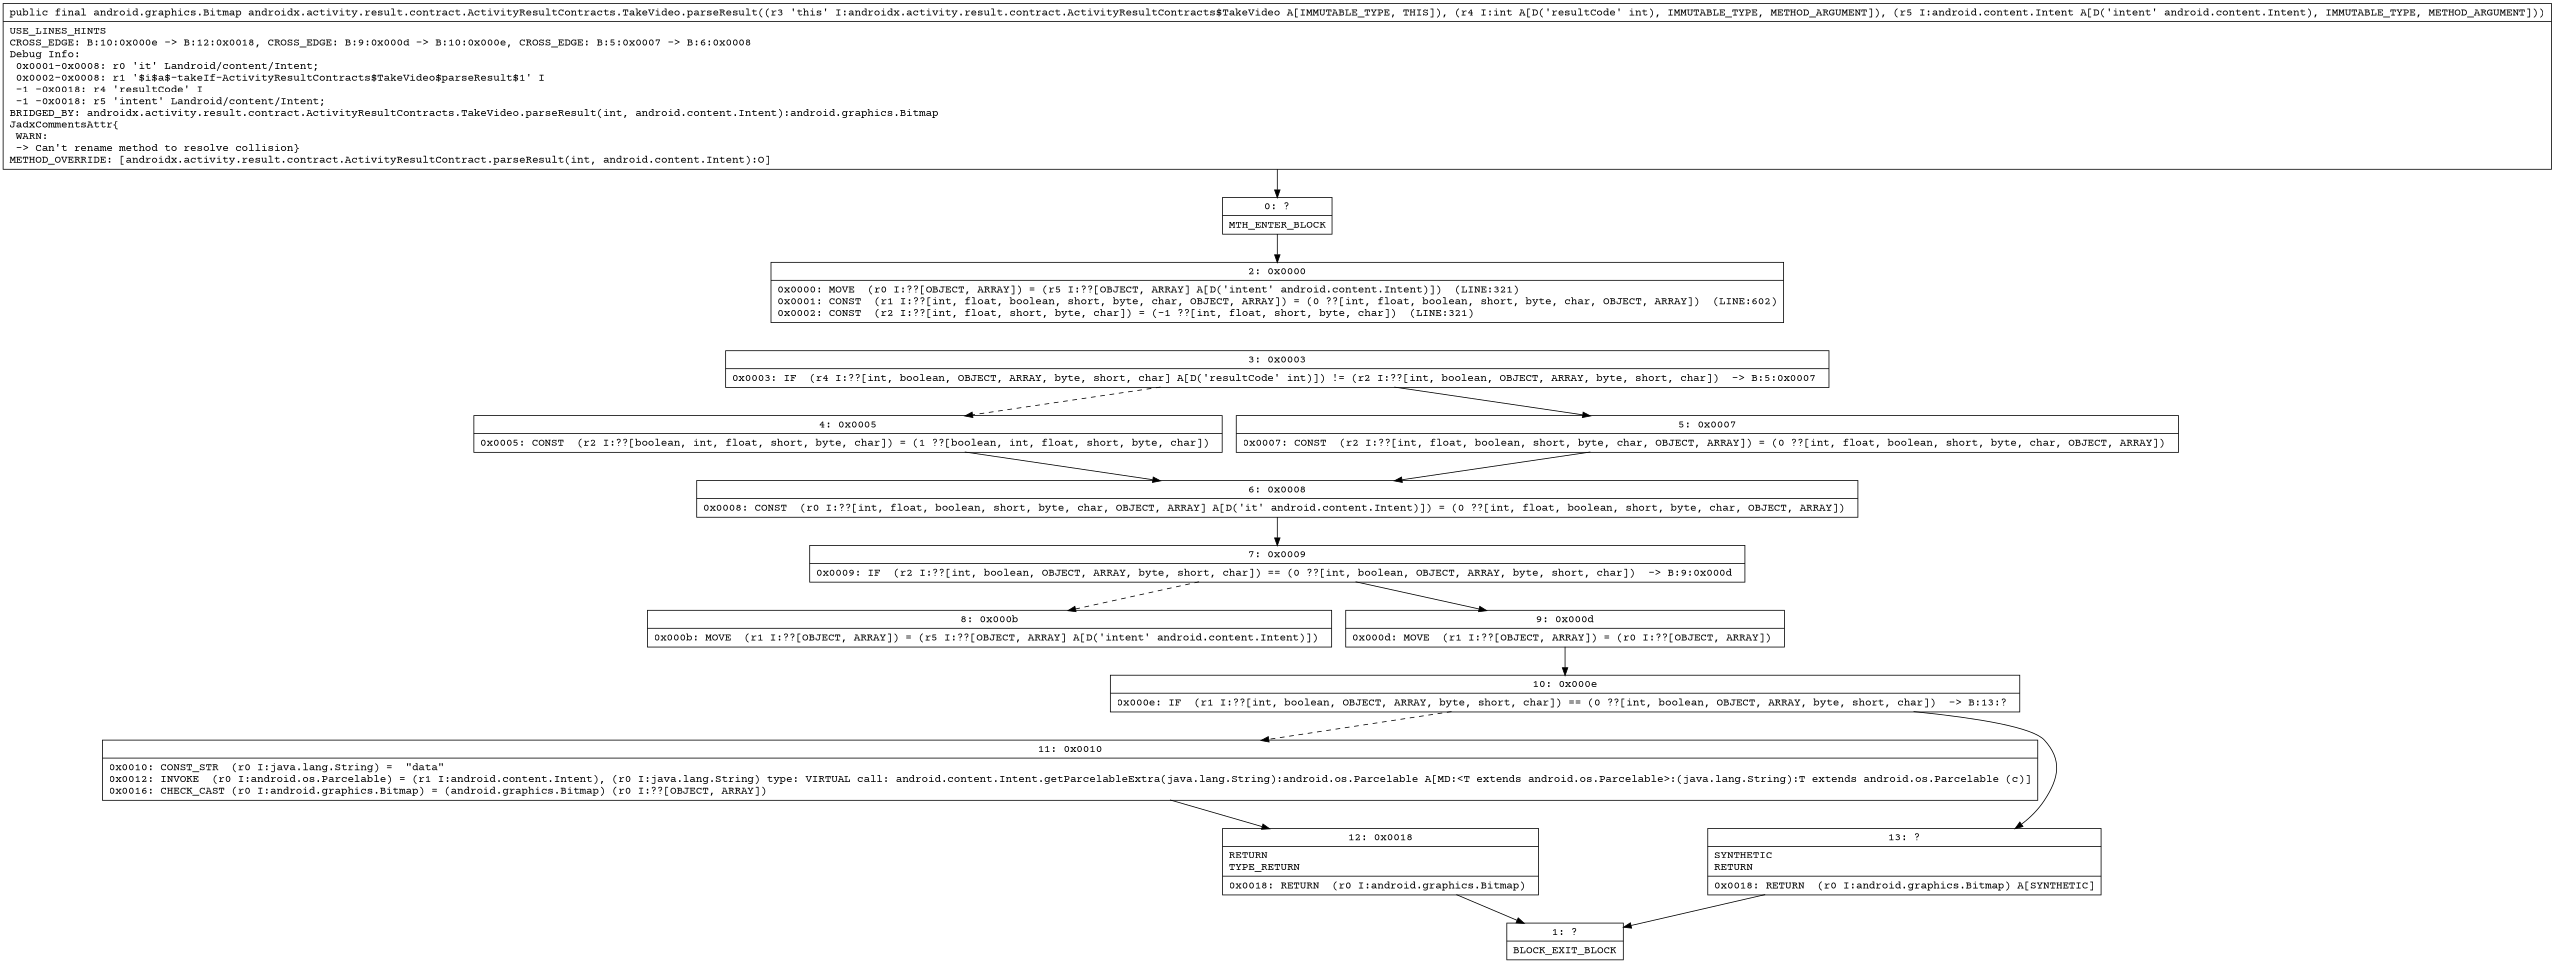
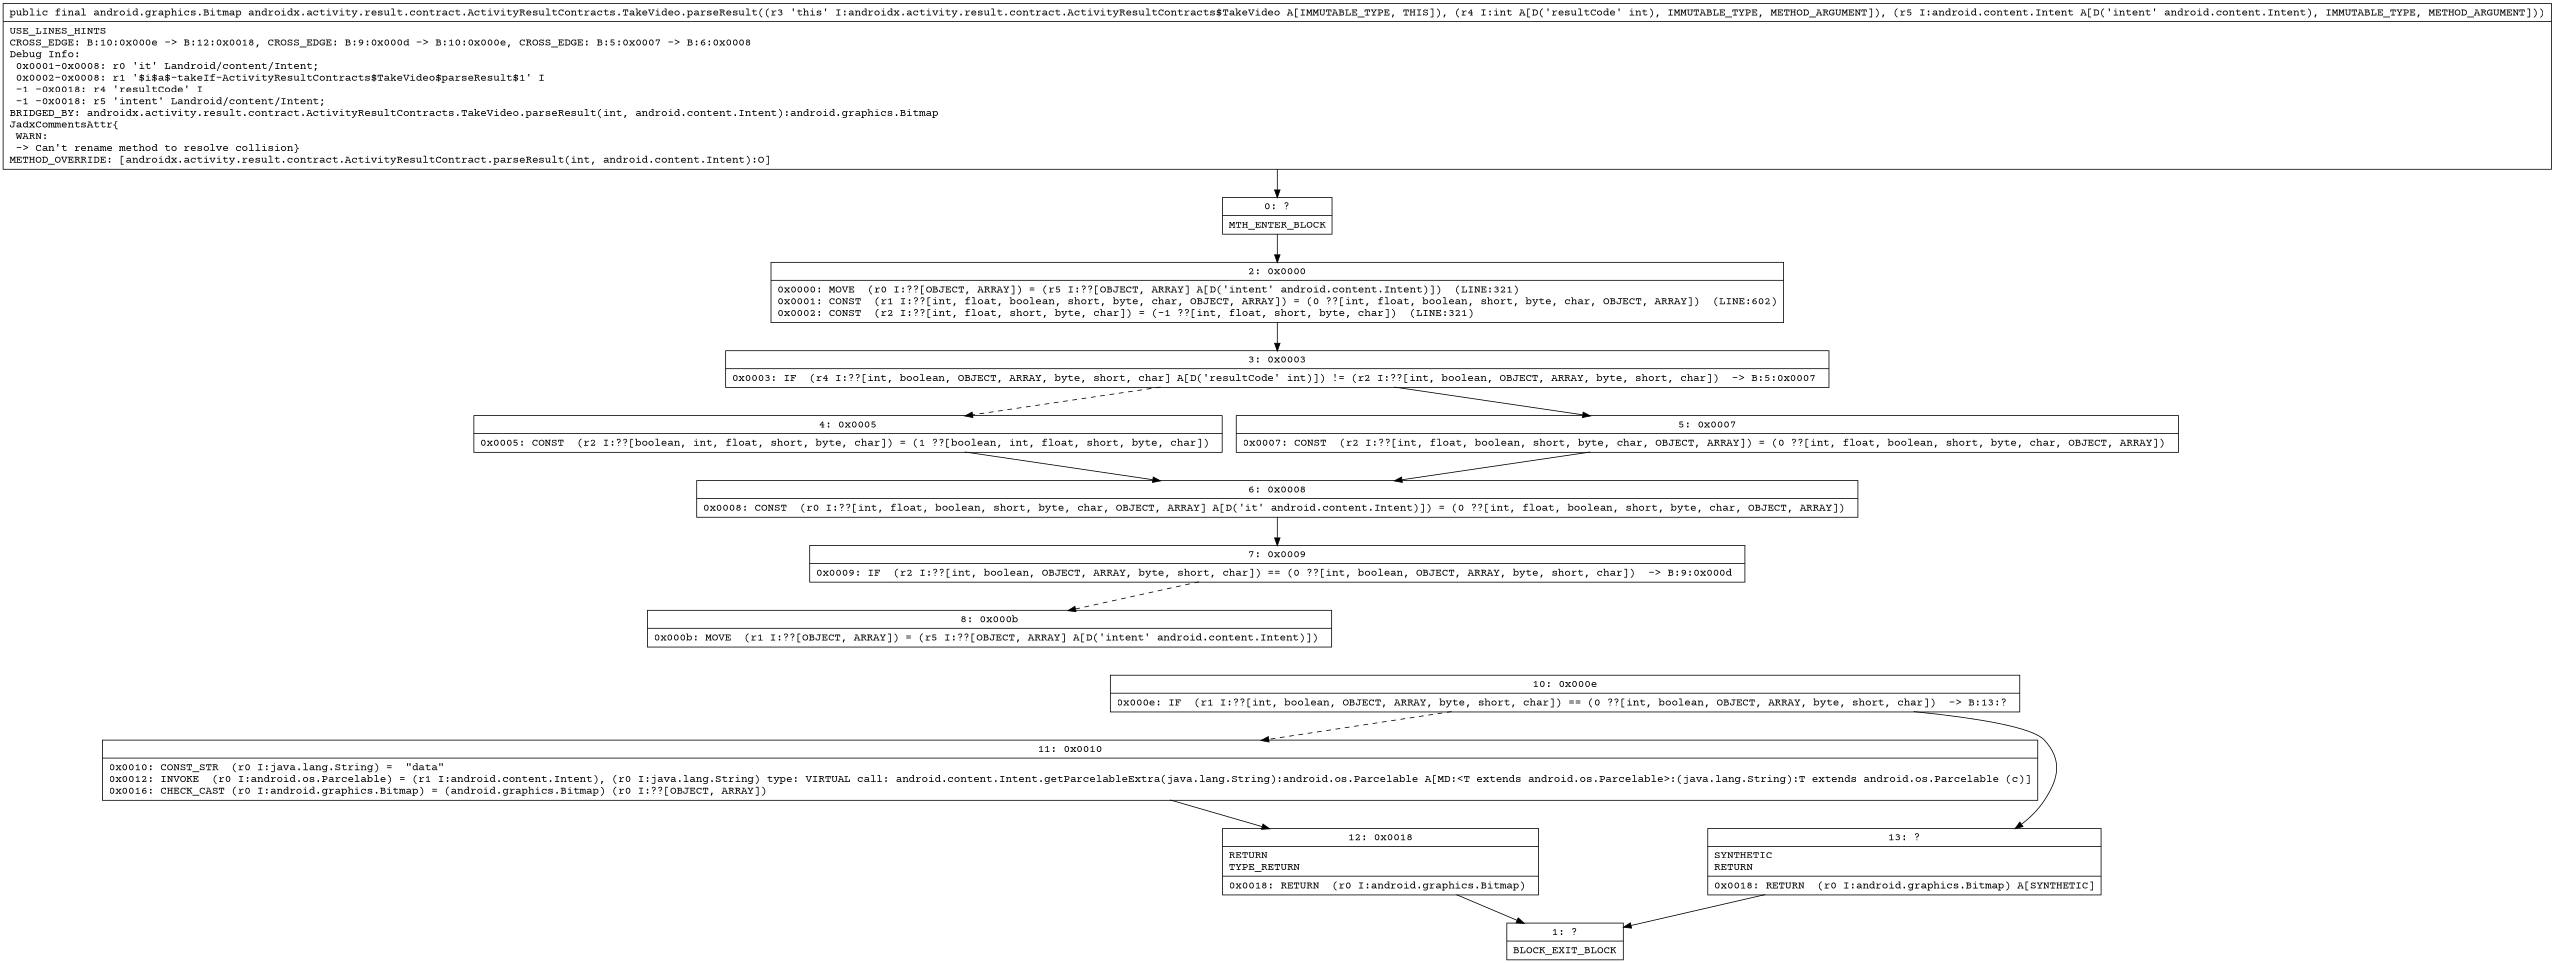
edge "2: 0x0000" -> "3: 0x0003": added
node "9: 0x000d": removed
